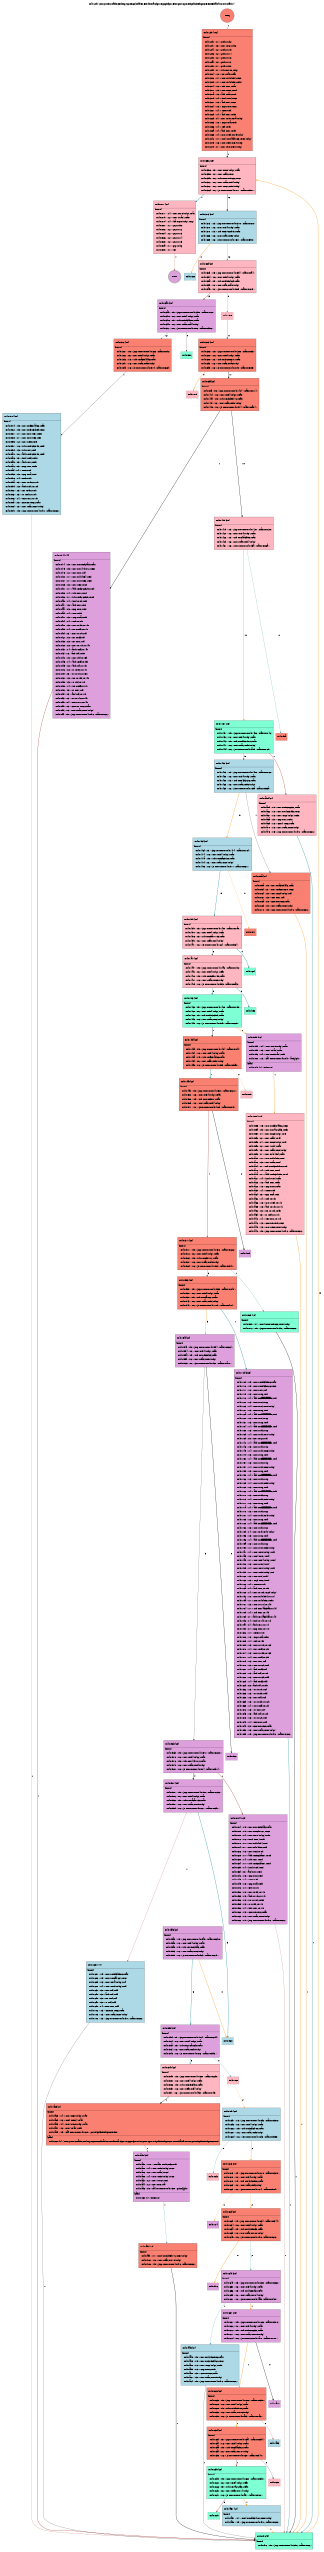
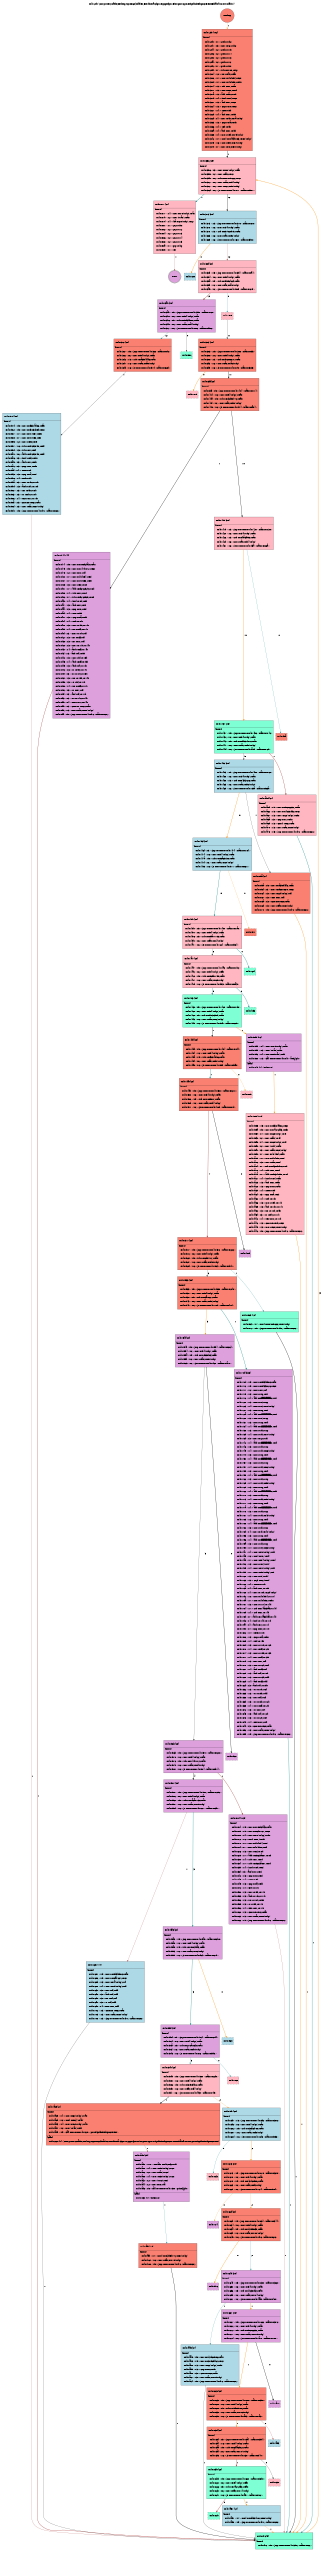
node "Entry": label "Entry" -> "Desktop"
edge "0x401587 [28]" -> "0x401f6b": now "0x401587 [28]" -> "0x4015a3 [28]"
edge "0x401ece" -> "0x4015f7 [28]": now "0x4015db [28]" -> "0x4015f7 [28]"
